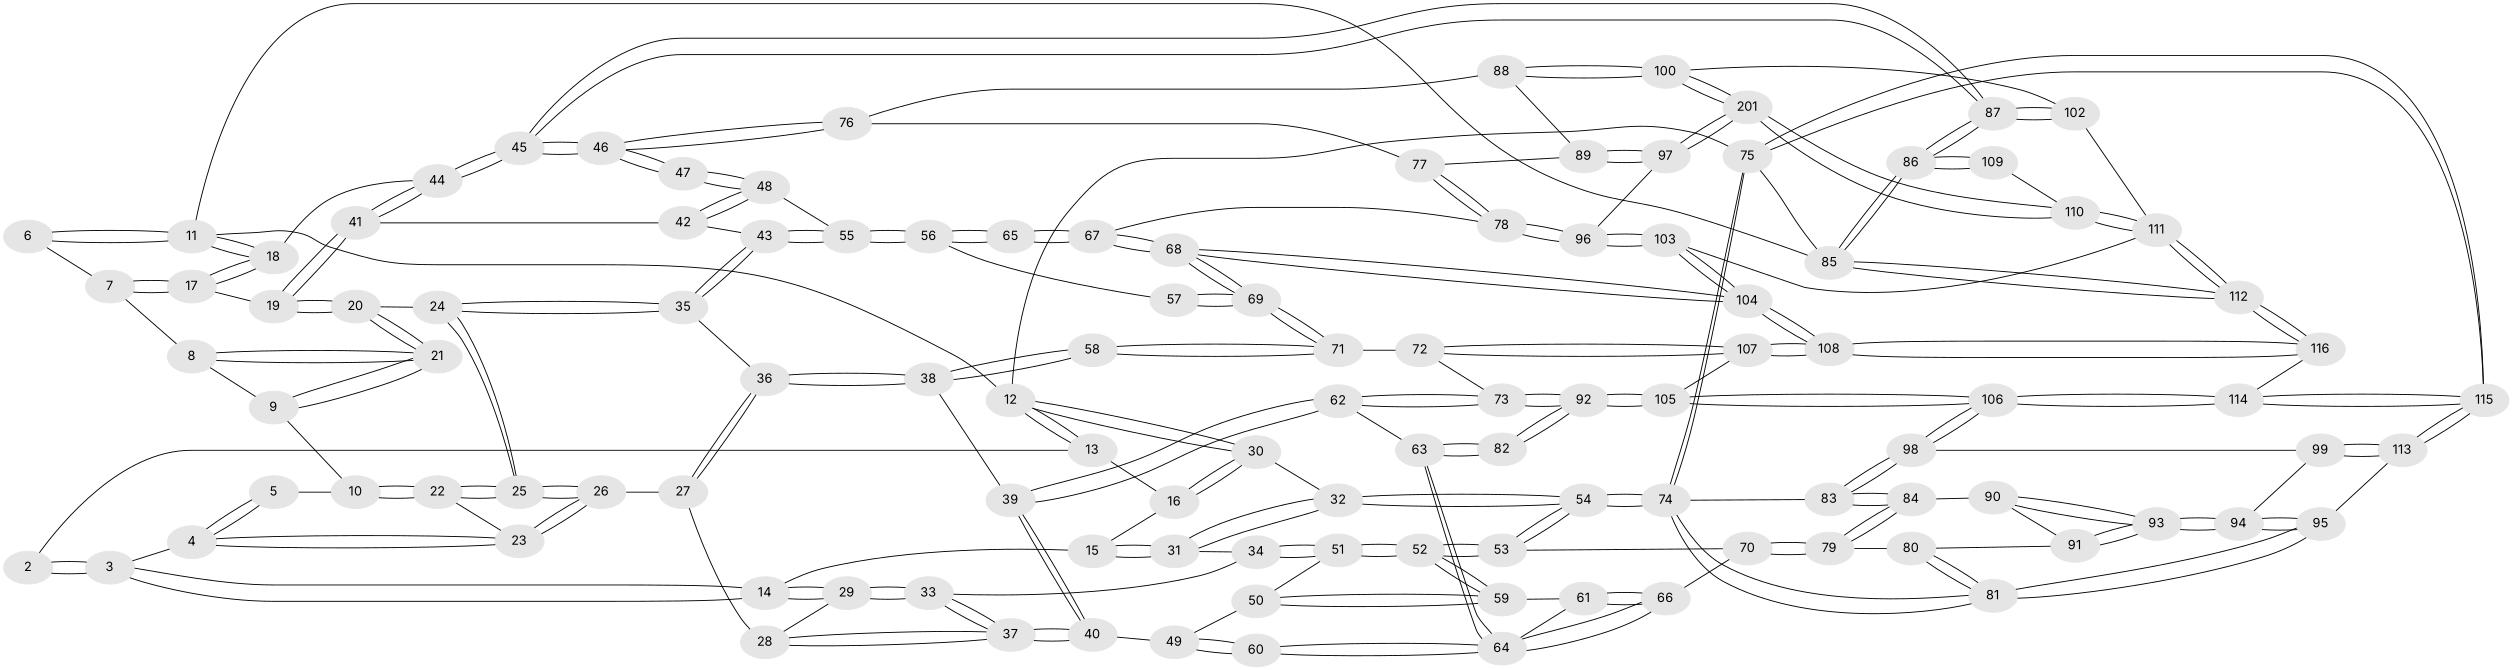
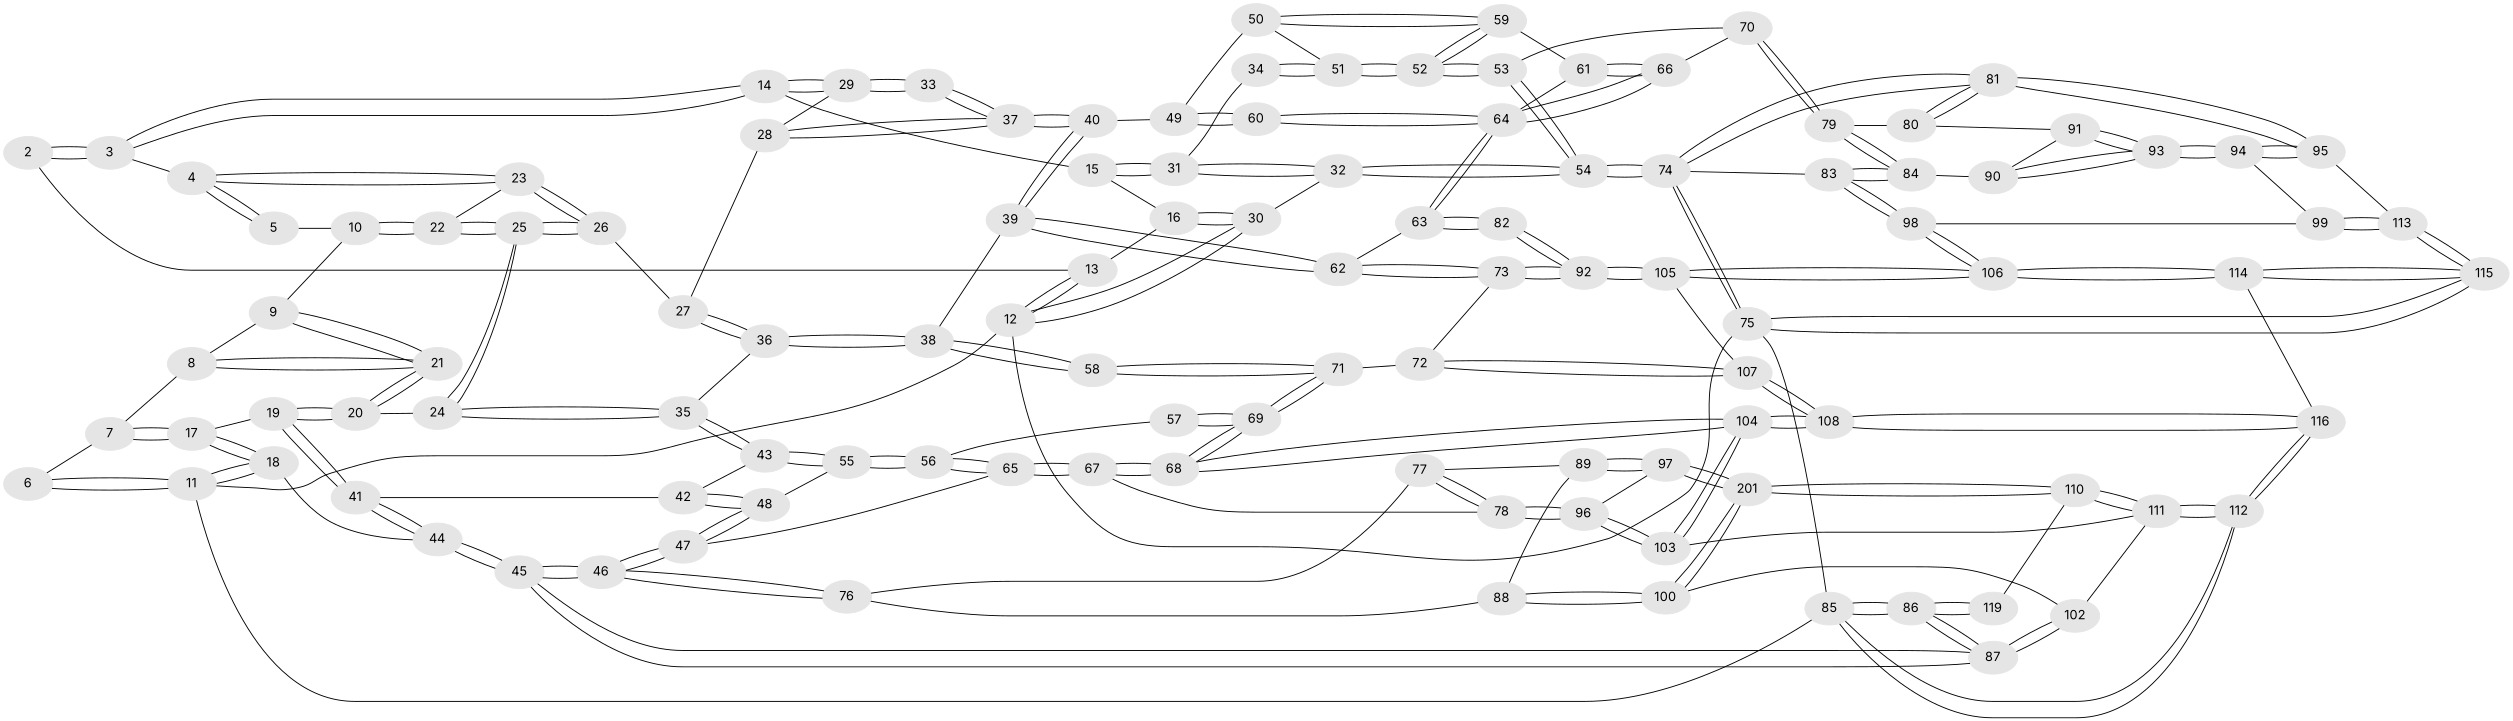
node "109": label "109" -> "119"
edge "65" -- "47": added
edge "34" -- "33": removed
